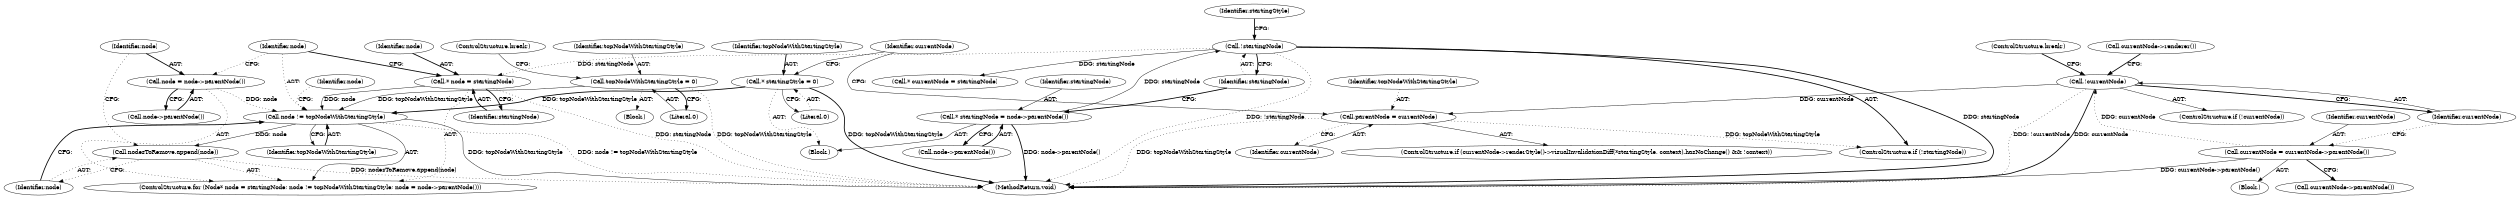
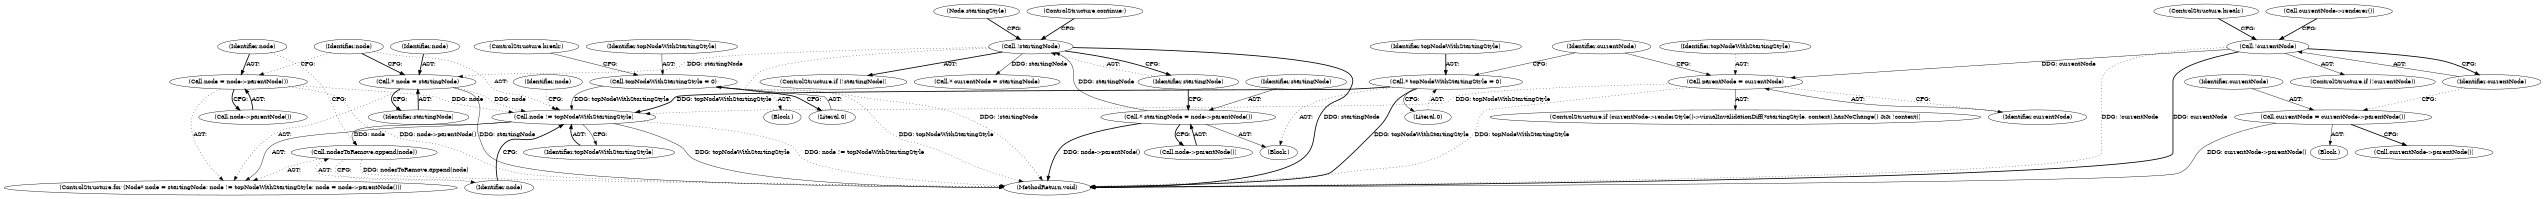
node "(ControlStructure,continue;)": added
node "(Identifier,startingStyle)": label "(Identifier,startingStyle)" -> "(Node,startingStyle)"
node "(Call,* startingStyle = 0)": label "(Call,* startingStyle = 0)" -> "(Call,* topNodeWithStartingStyle = 0)"
edge "(Call,* node = startingNode)" -> "(Call,node != topNodeWithStartingStyle)": style solid -> dotted
edge "(Call,parentNode = currentNode)" -> "(ControlStructure,if (!startingNode))": now "(Call,parentNode = currentNode)" -> "(Call,node != topNodeWithStartingStyle)"
edge "(Call,currentNode = currentNode->parentNode())" -> "(Call,!currentNode)": removed, label "DDG: currentNode"
edge "(Call,* node = startingNode)" -> "(MethodReturn,void)": style dotted -> solid
edge "(Call,node = node->parentNode())" -> "(MethodReturn,void)": added, label "DDG: node->parentNode()"
